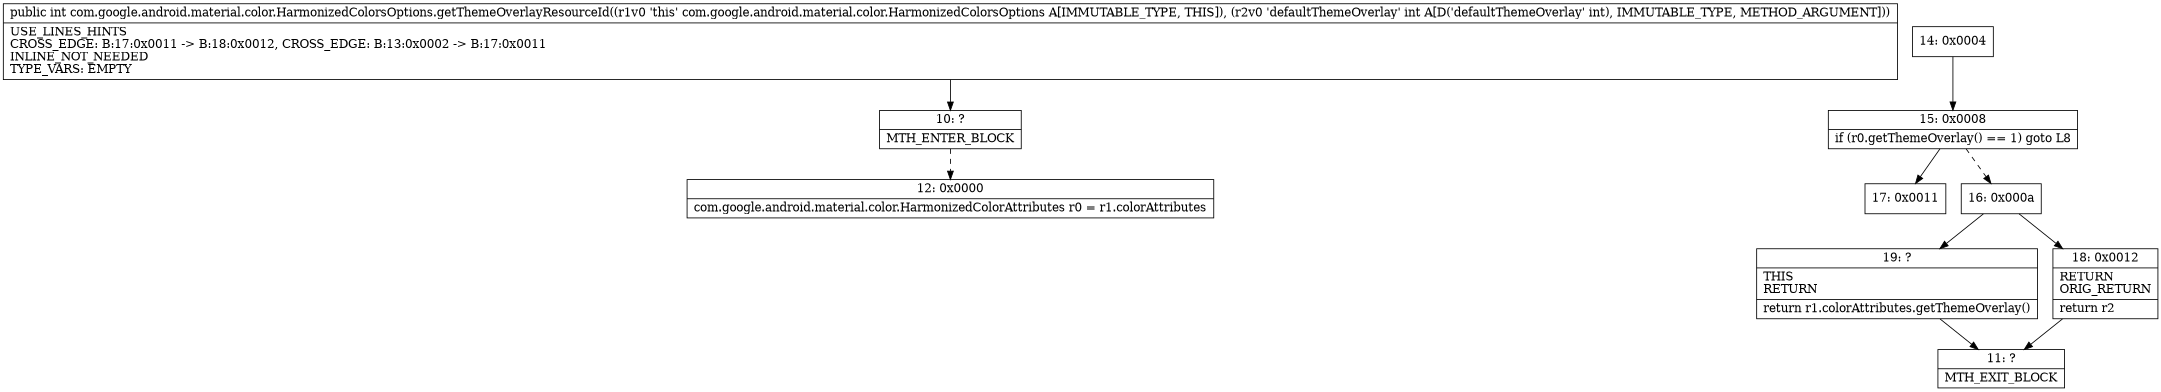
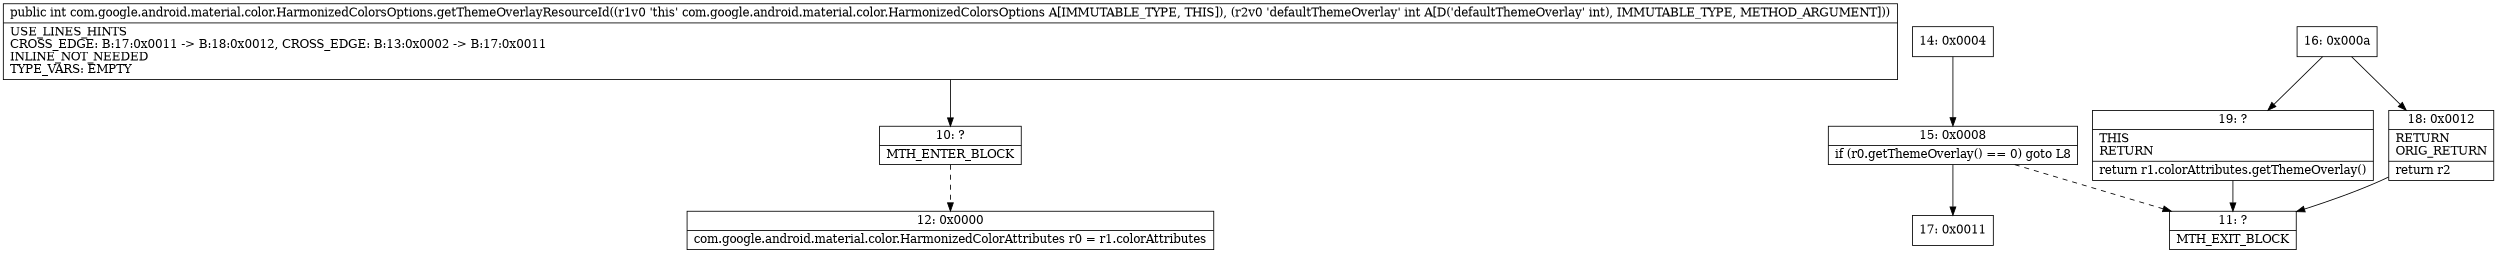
node "15: 0x0008": text "if (r0.getThemeOverlay() == 1) goto L8" -> "if (r0.getThemeOverlay() == 0) goto L8"
edge "15: 0x0008" -> "16: 0x000a": now "15: 0x0008" -> "11: ?"
